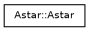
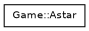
node "Astar::Astar": label "Astar::Astar" -> "Game::Astar"
